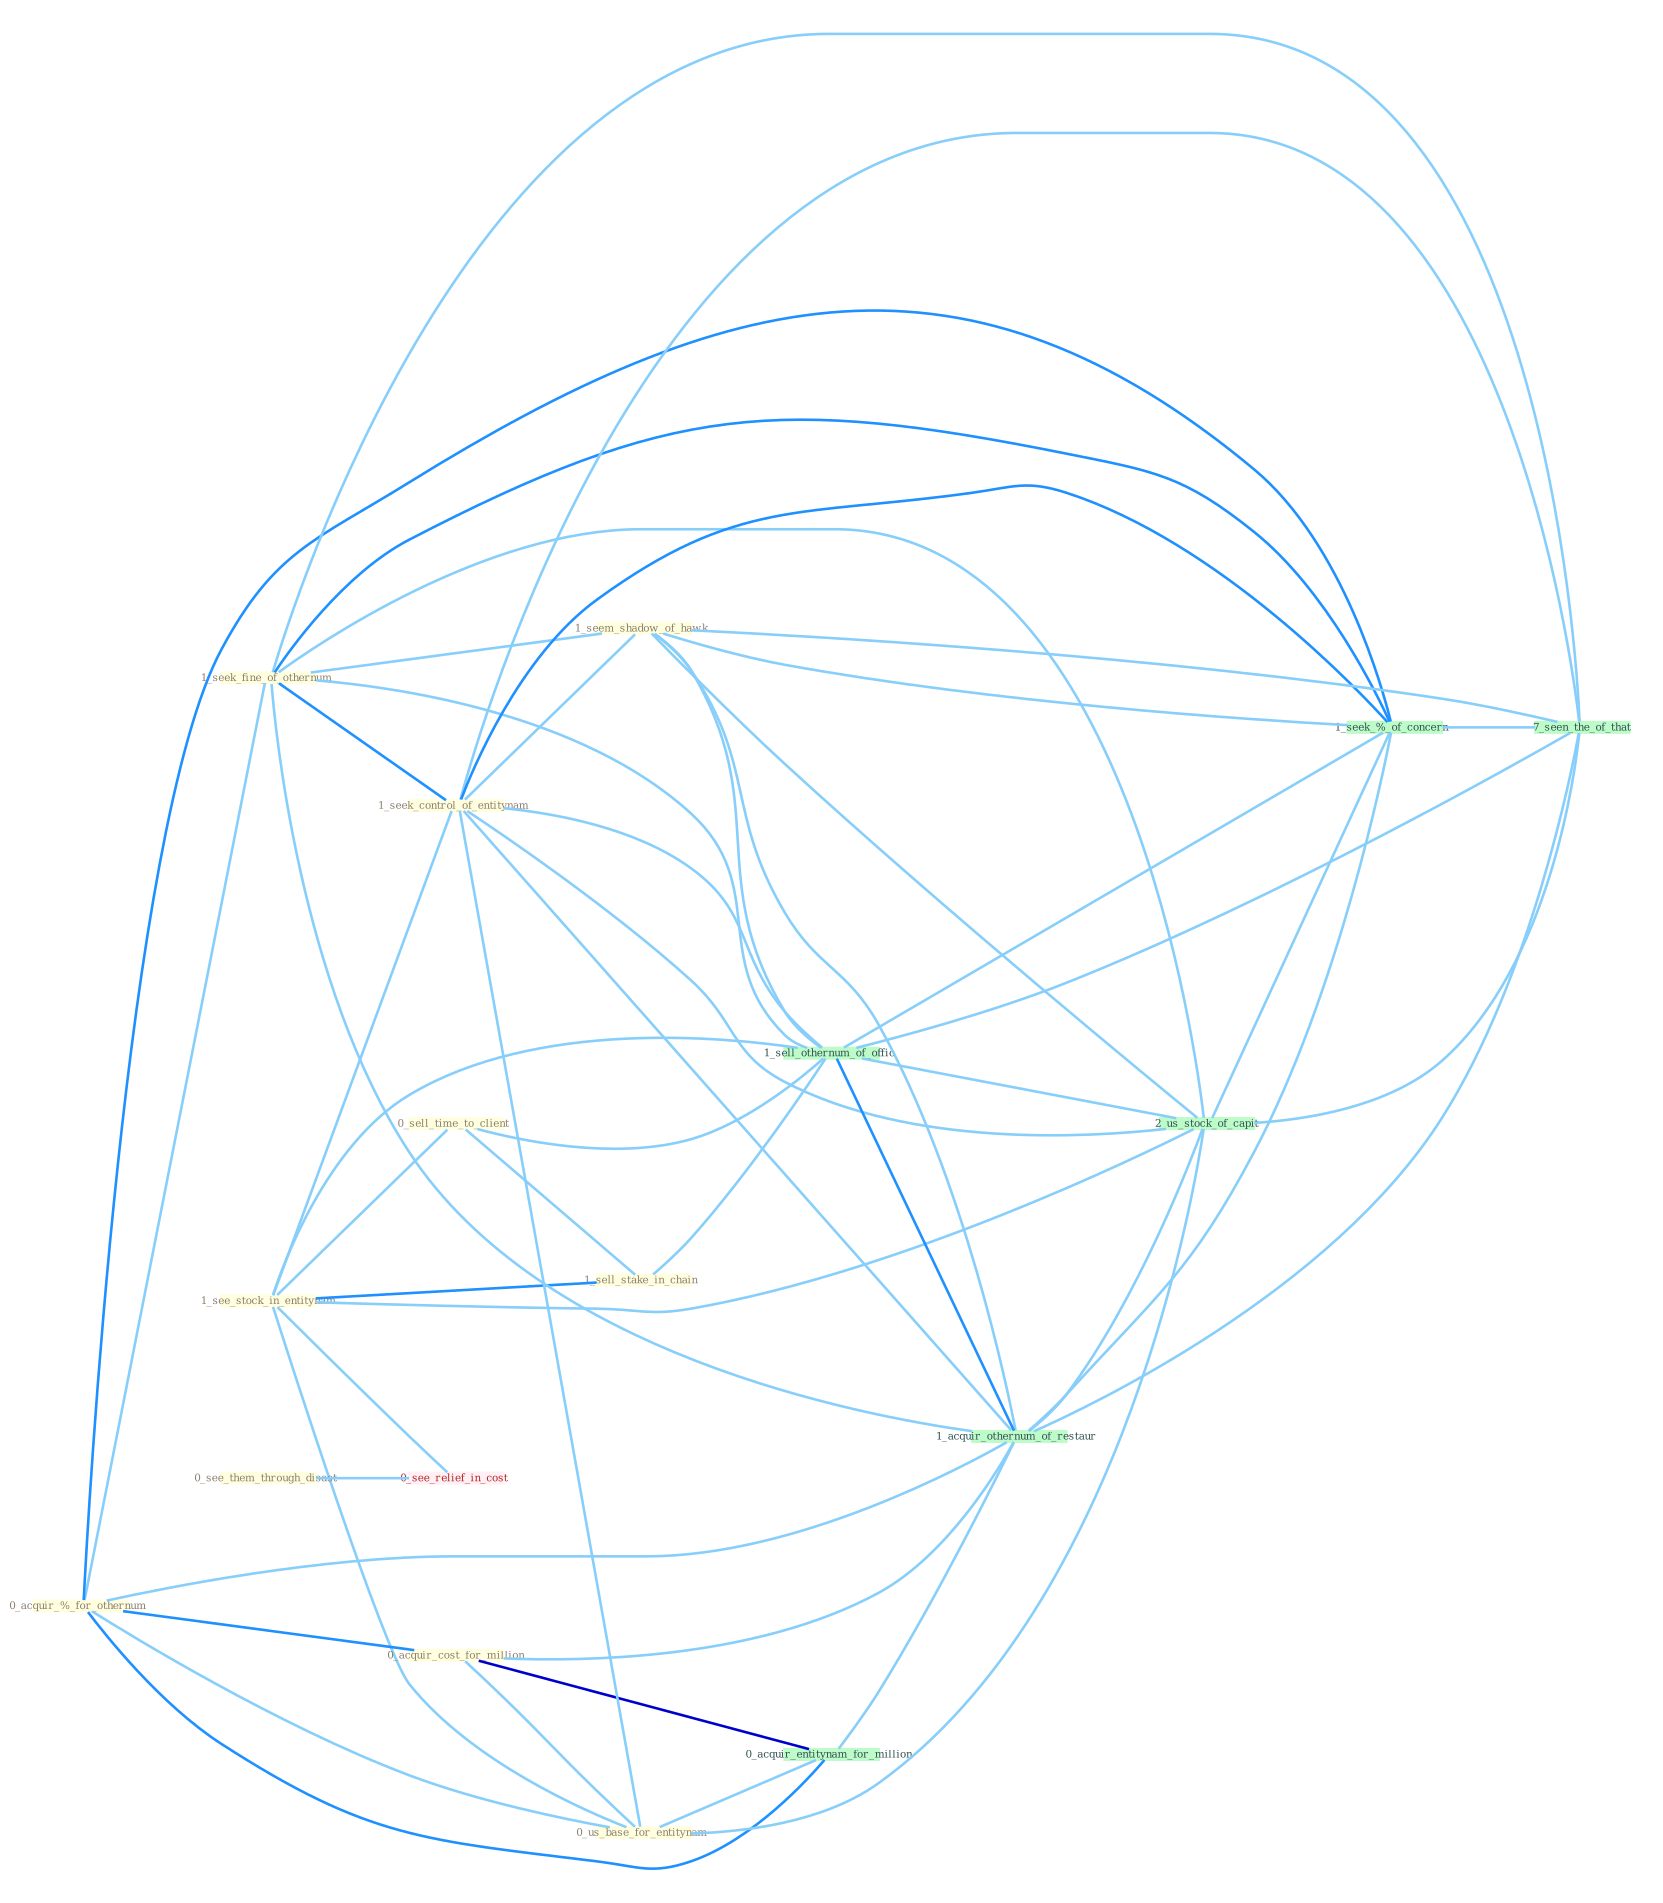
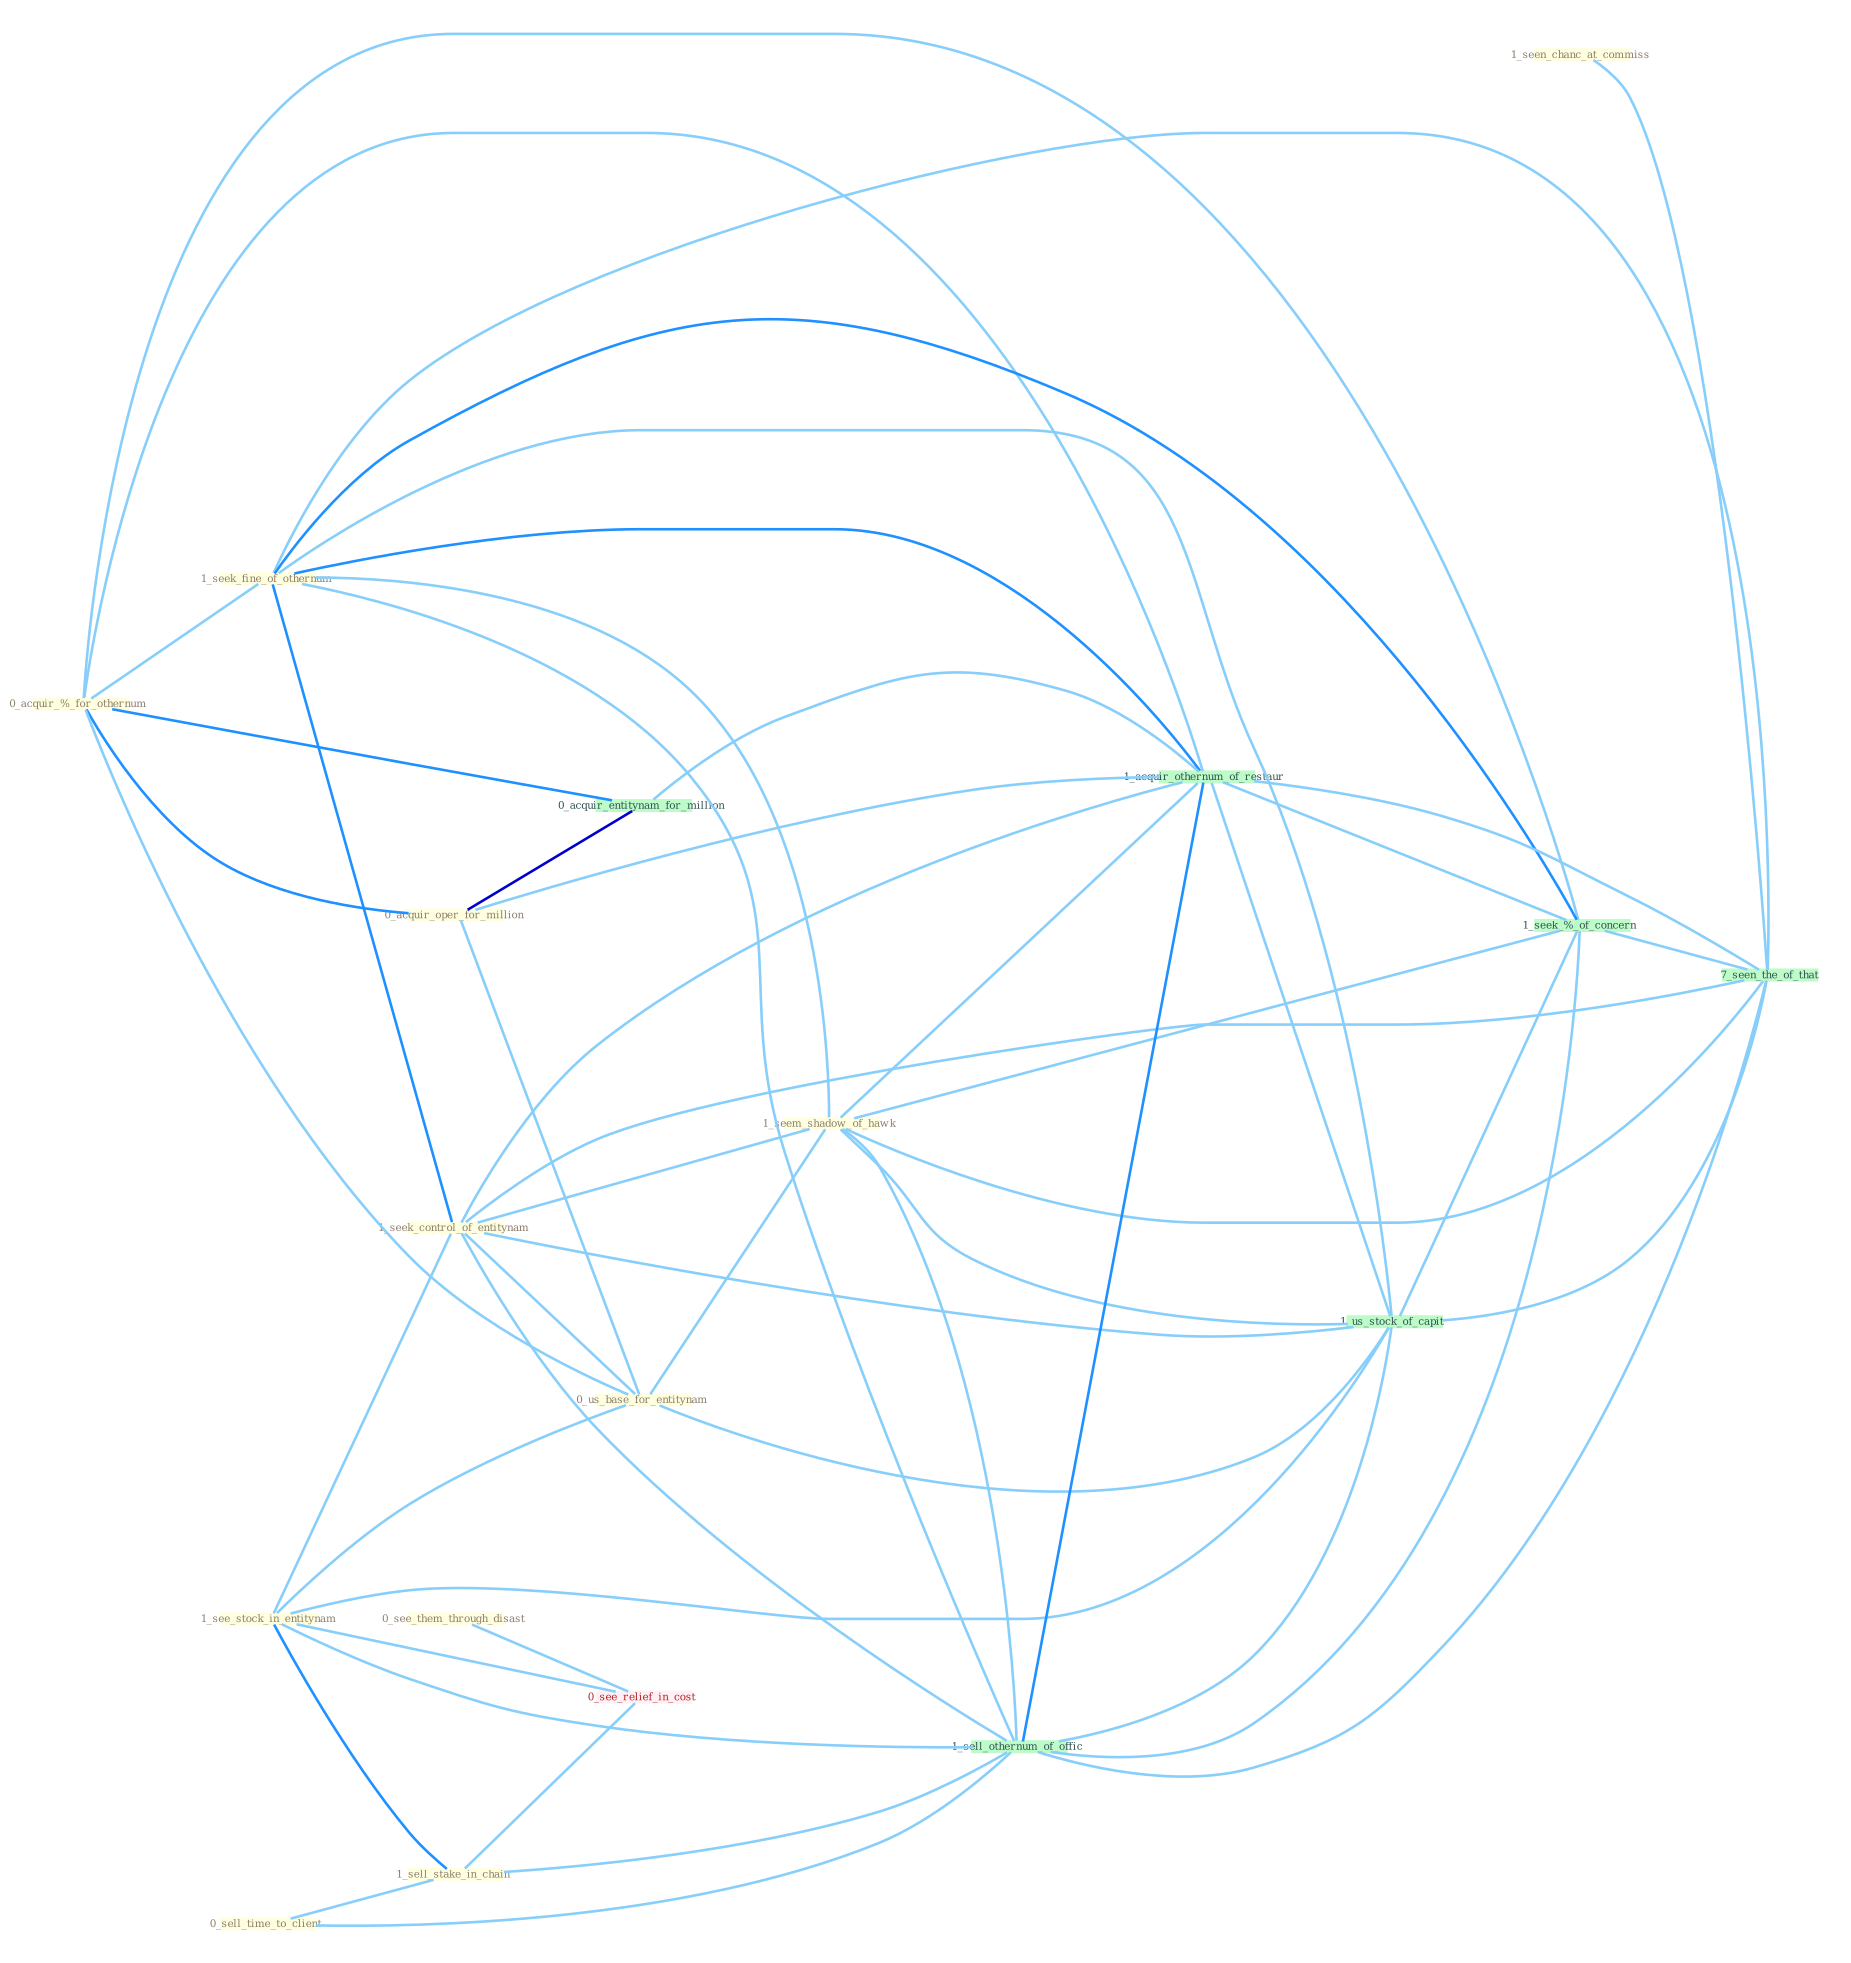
node "1_seen_chanc_at_commiss": added
edge "1_seek_%_of_concern" -- "0_acquir_%_for_othernum": color #1e90ff -> #87cefa
edge "1_seek_%_of_concern" -- "1_seek_control_of_entitynam": removed
node "2_us_stock_of_capit": label "2_us_stock_of_capit" -> "1_us_stock_of_capit"
edge "1_seek_fine_of_othernum" -- "1_acquir_othernum_of_restaur": color #87cefa -> #1e90ff
edge "0_sell_time_to_client" -- "1_see_stock_in_entitynam": removed
node "0_acquir_cost_for_million": label "0_acquir_cost_for_million" -> "0_acquir_oper_for_million"
edge "0_see_relief_in_cost" -- "1_sell_stake_in_chain": added
edge "0_acquir_entitynam_for_million" -- "0_us_base_for_entitynam": now "1_seem_shadow_of_hawk" -- "0_us_base_for_entitynam"
